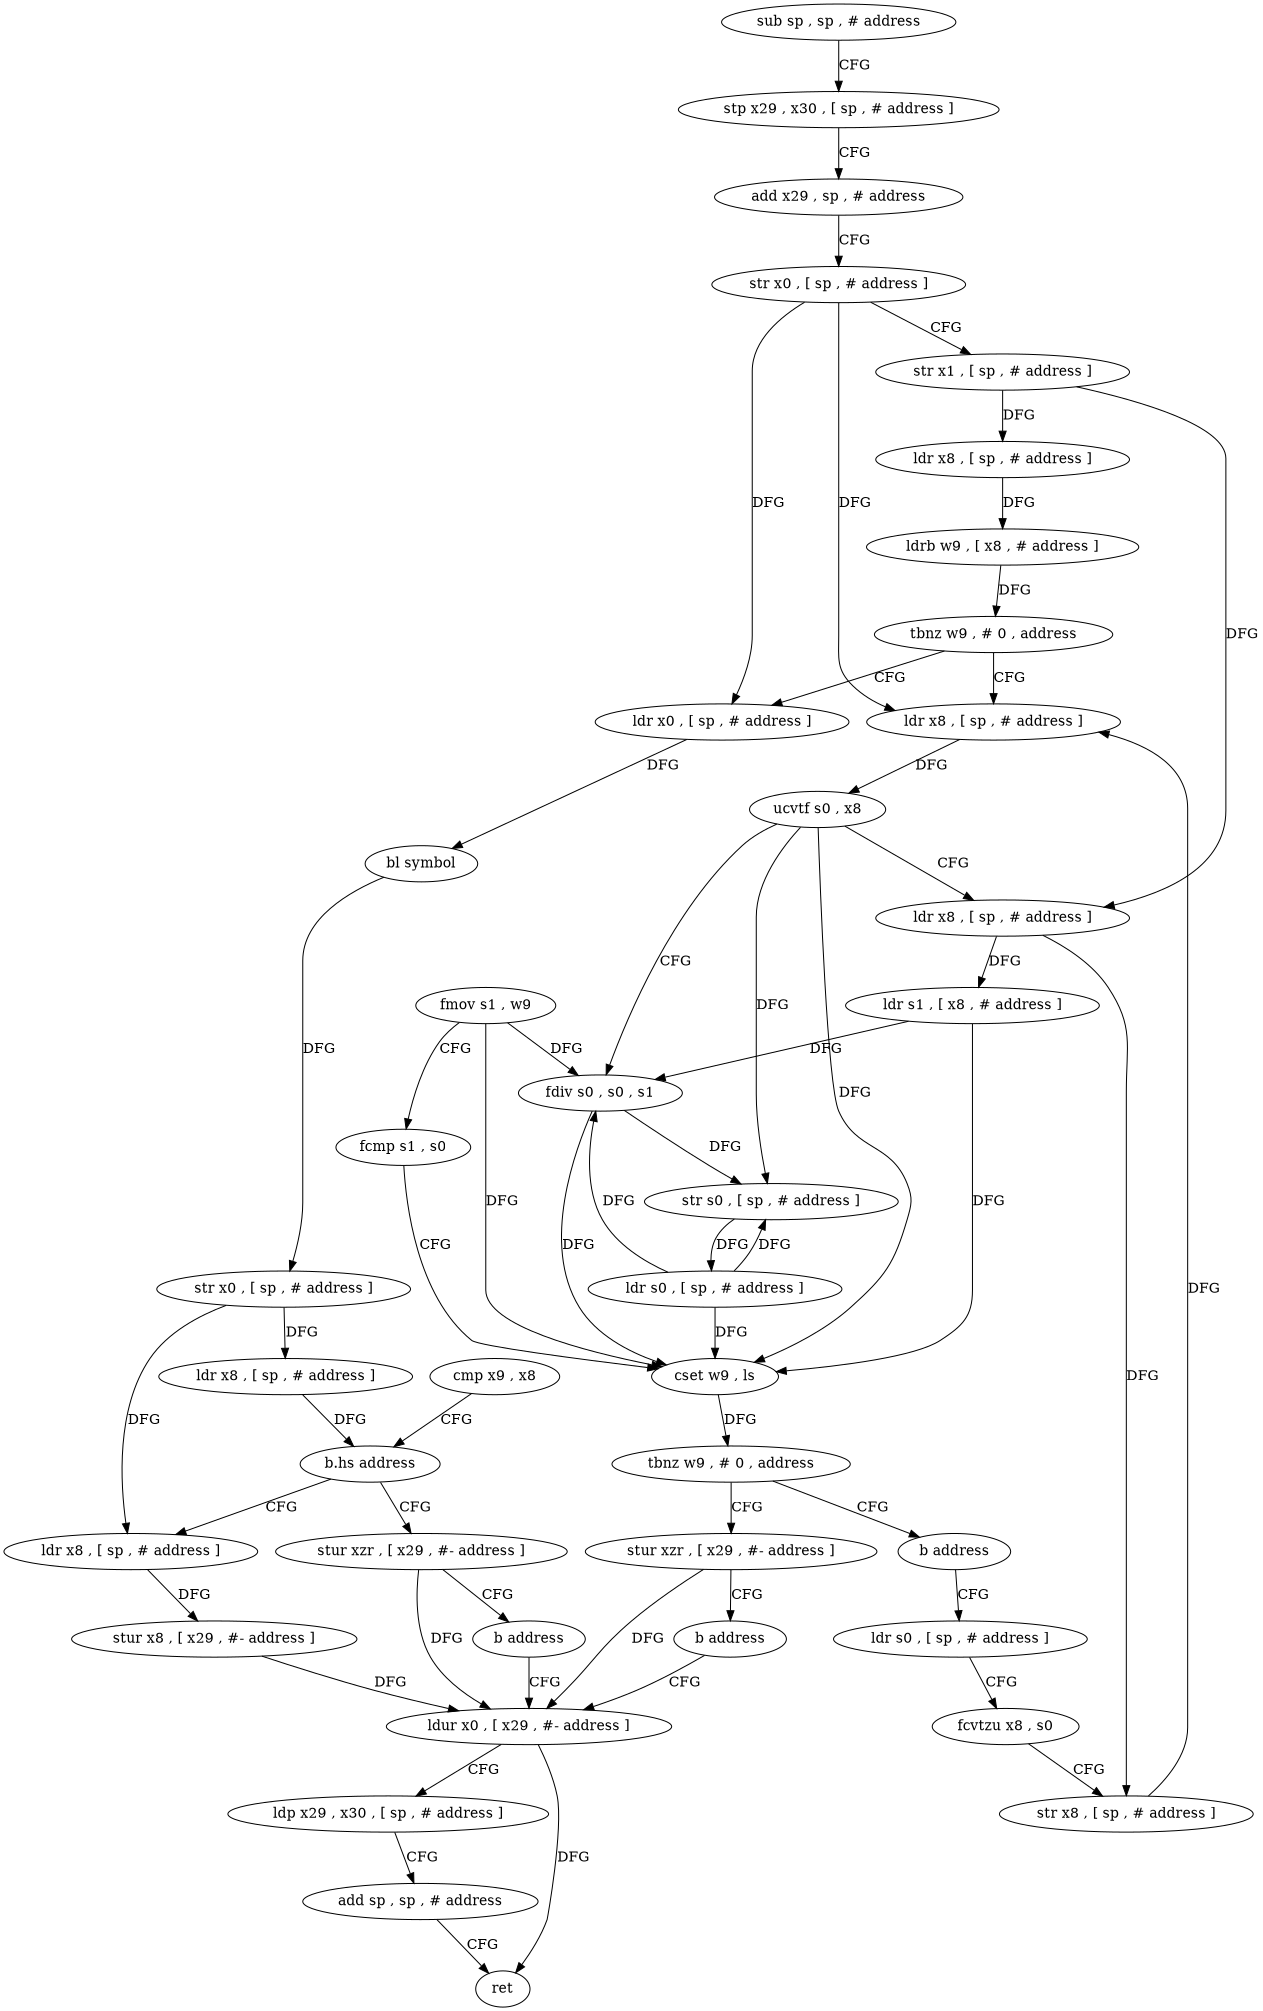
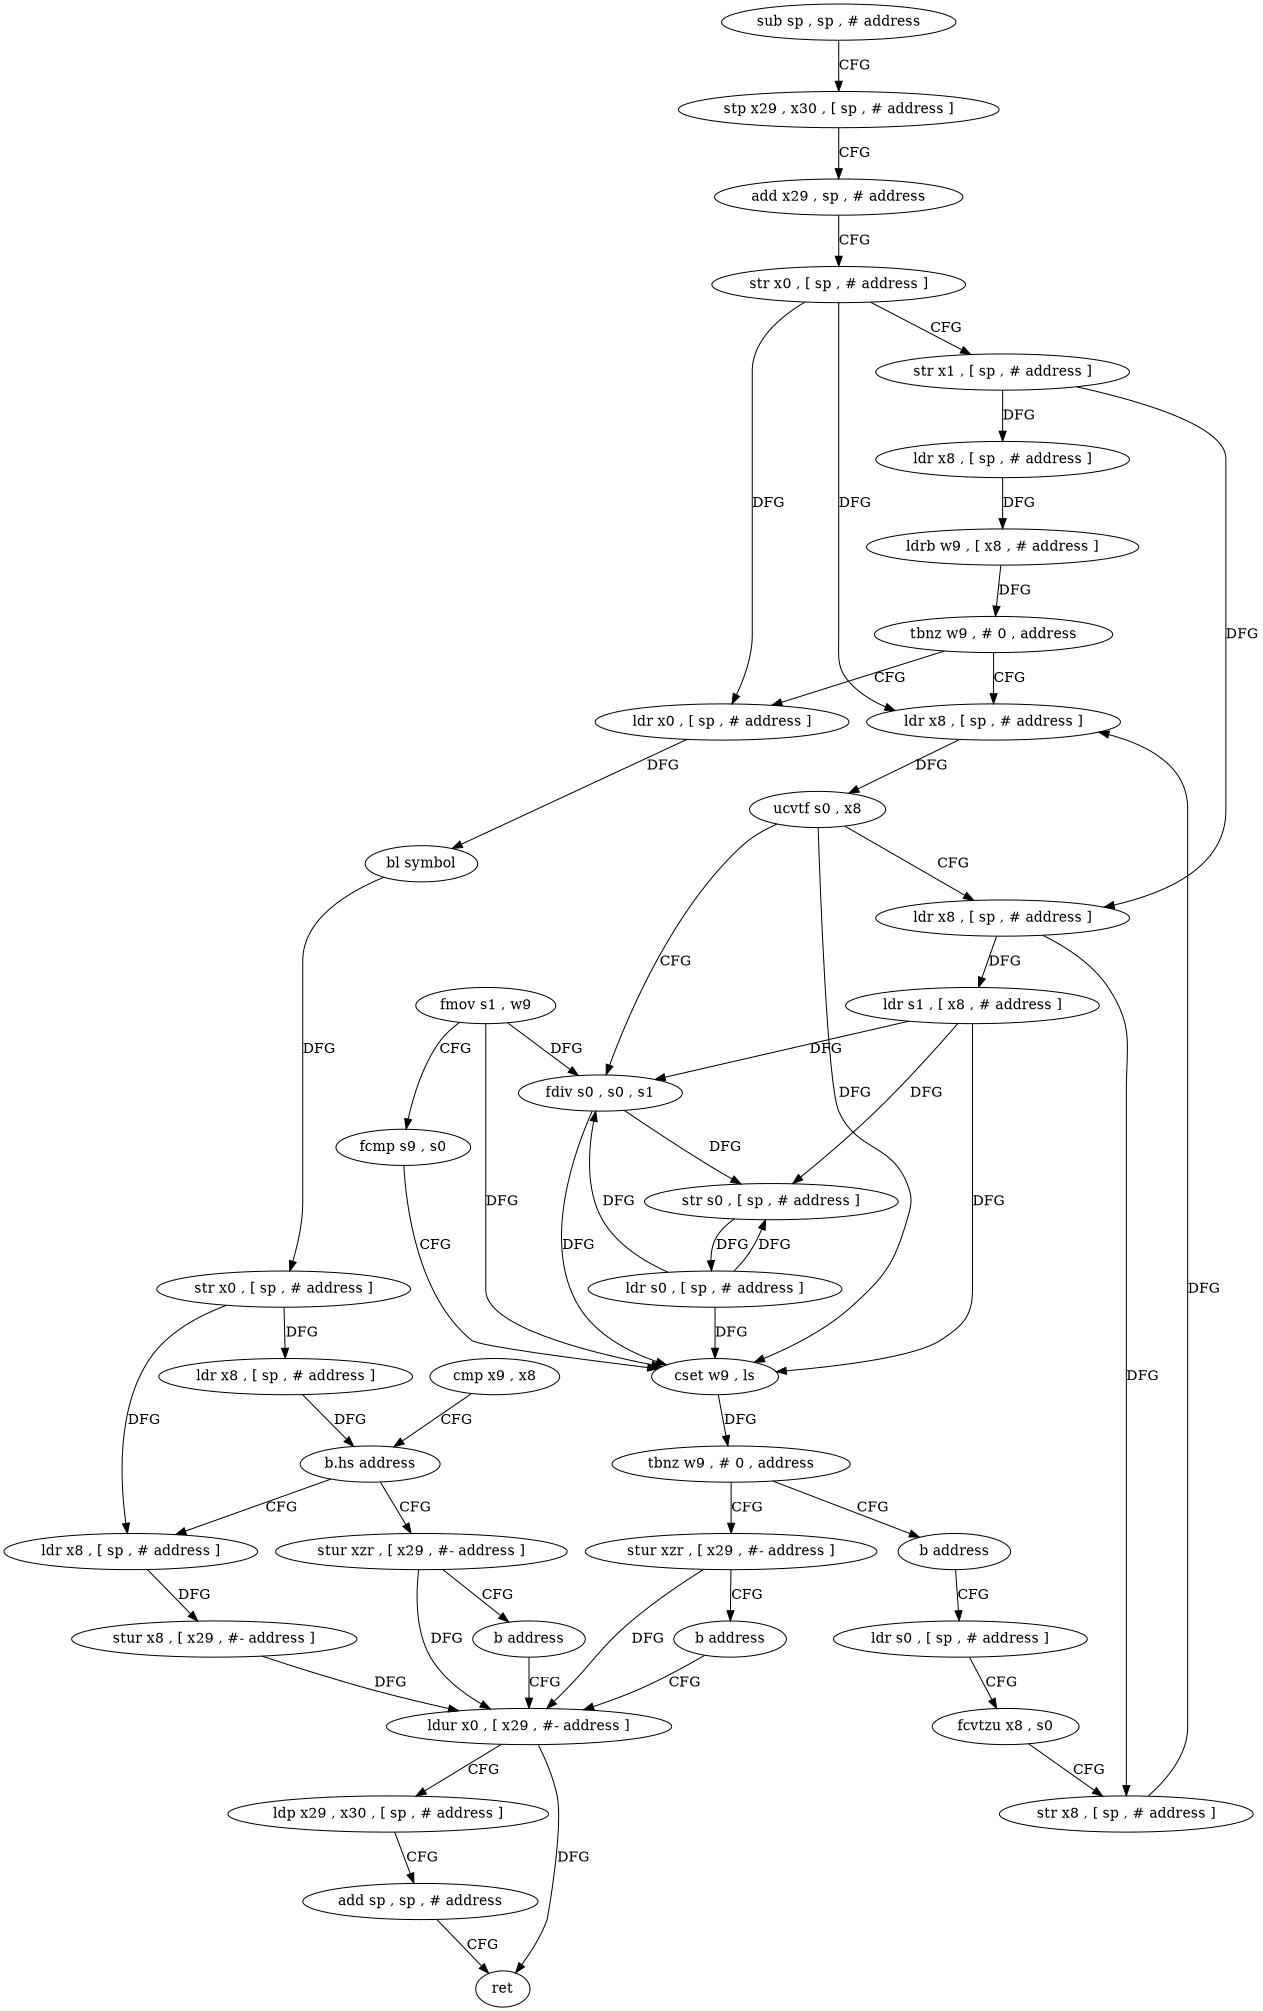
edge "ucvtf s0 , x8" -> "str s0 , [ sp , # address ]": now "ldr s1 , [ x8 , # address ]" -> "str s0 , [ sp , # address ]"
node "fcmp s1 , s0": label "fcmp s1 , s0" -> "fcmp s9 , s0"
